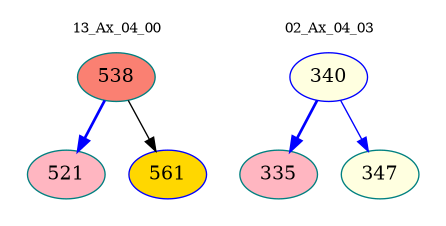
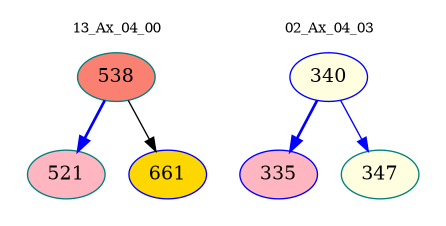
node "561": label "561" -> "661"
node "335": color teal -> blue
